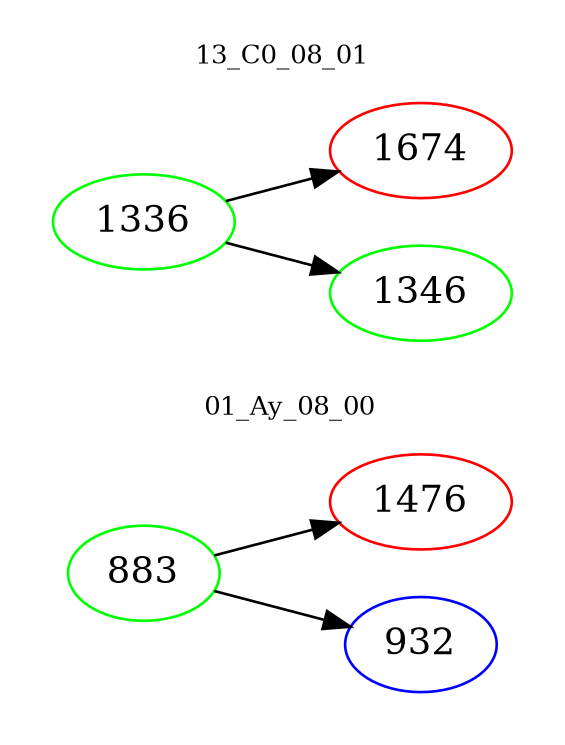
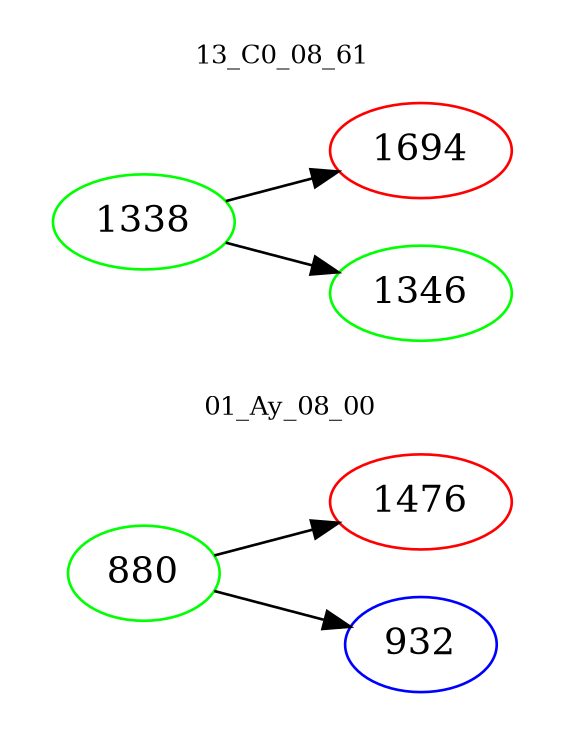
cluster "13_C0_08_01": label "13_C0_08_01" -> "13_C0_08_61"
node "1674": label "1674" -> "1694"
node "1336": label "1336" -> "1338"
node "883": label "883" -> "880"
